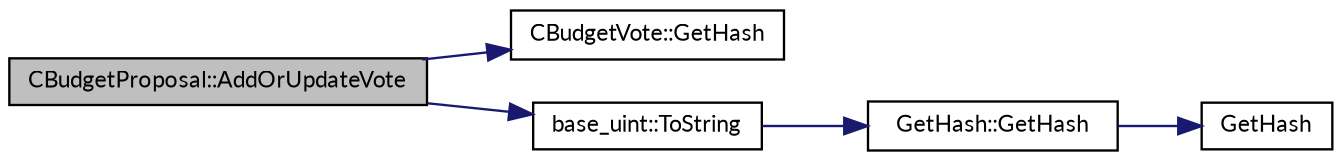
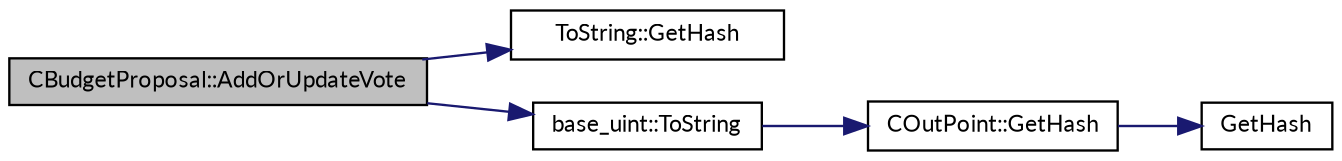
node "CBudgetVote::GetHash": label "CBudgetVote::GetHash" -> "ToString::GetHash"
node "GetHash::GetHash": label "GetHash::GetHash" -> "COutPoint::GetHash"
